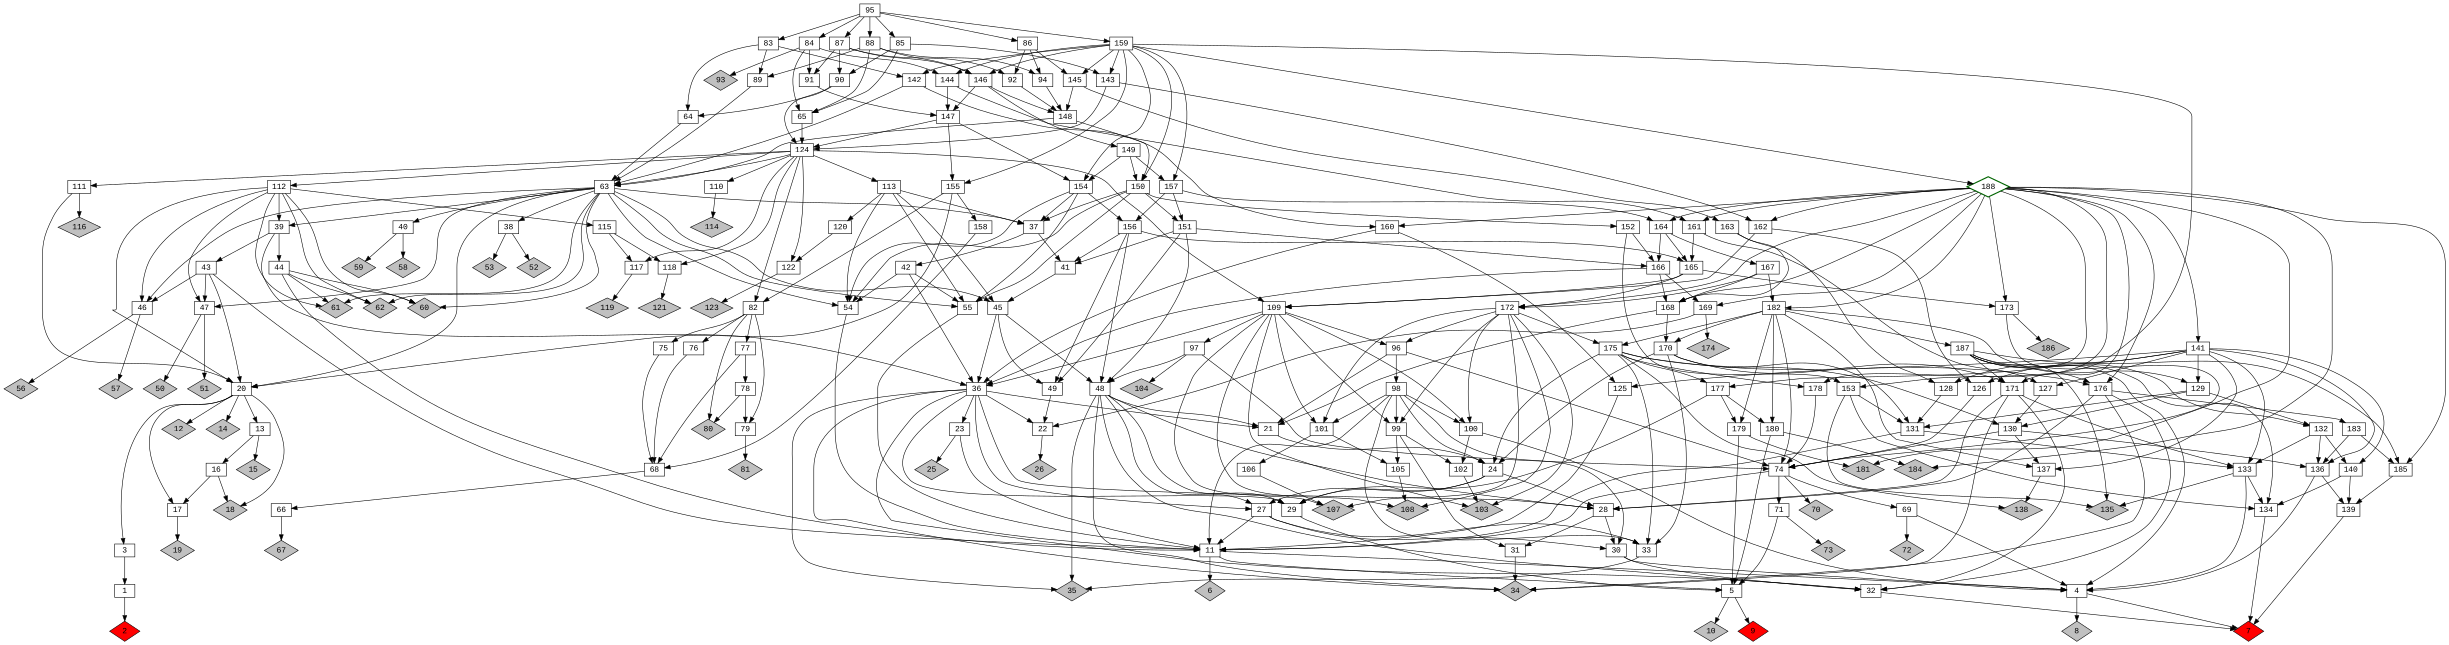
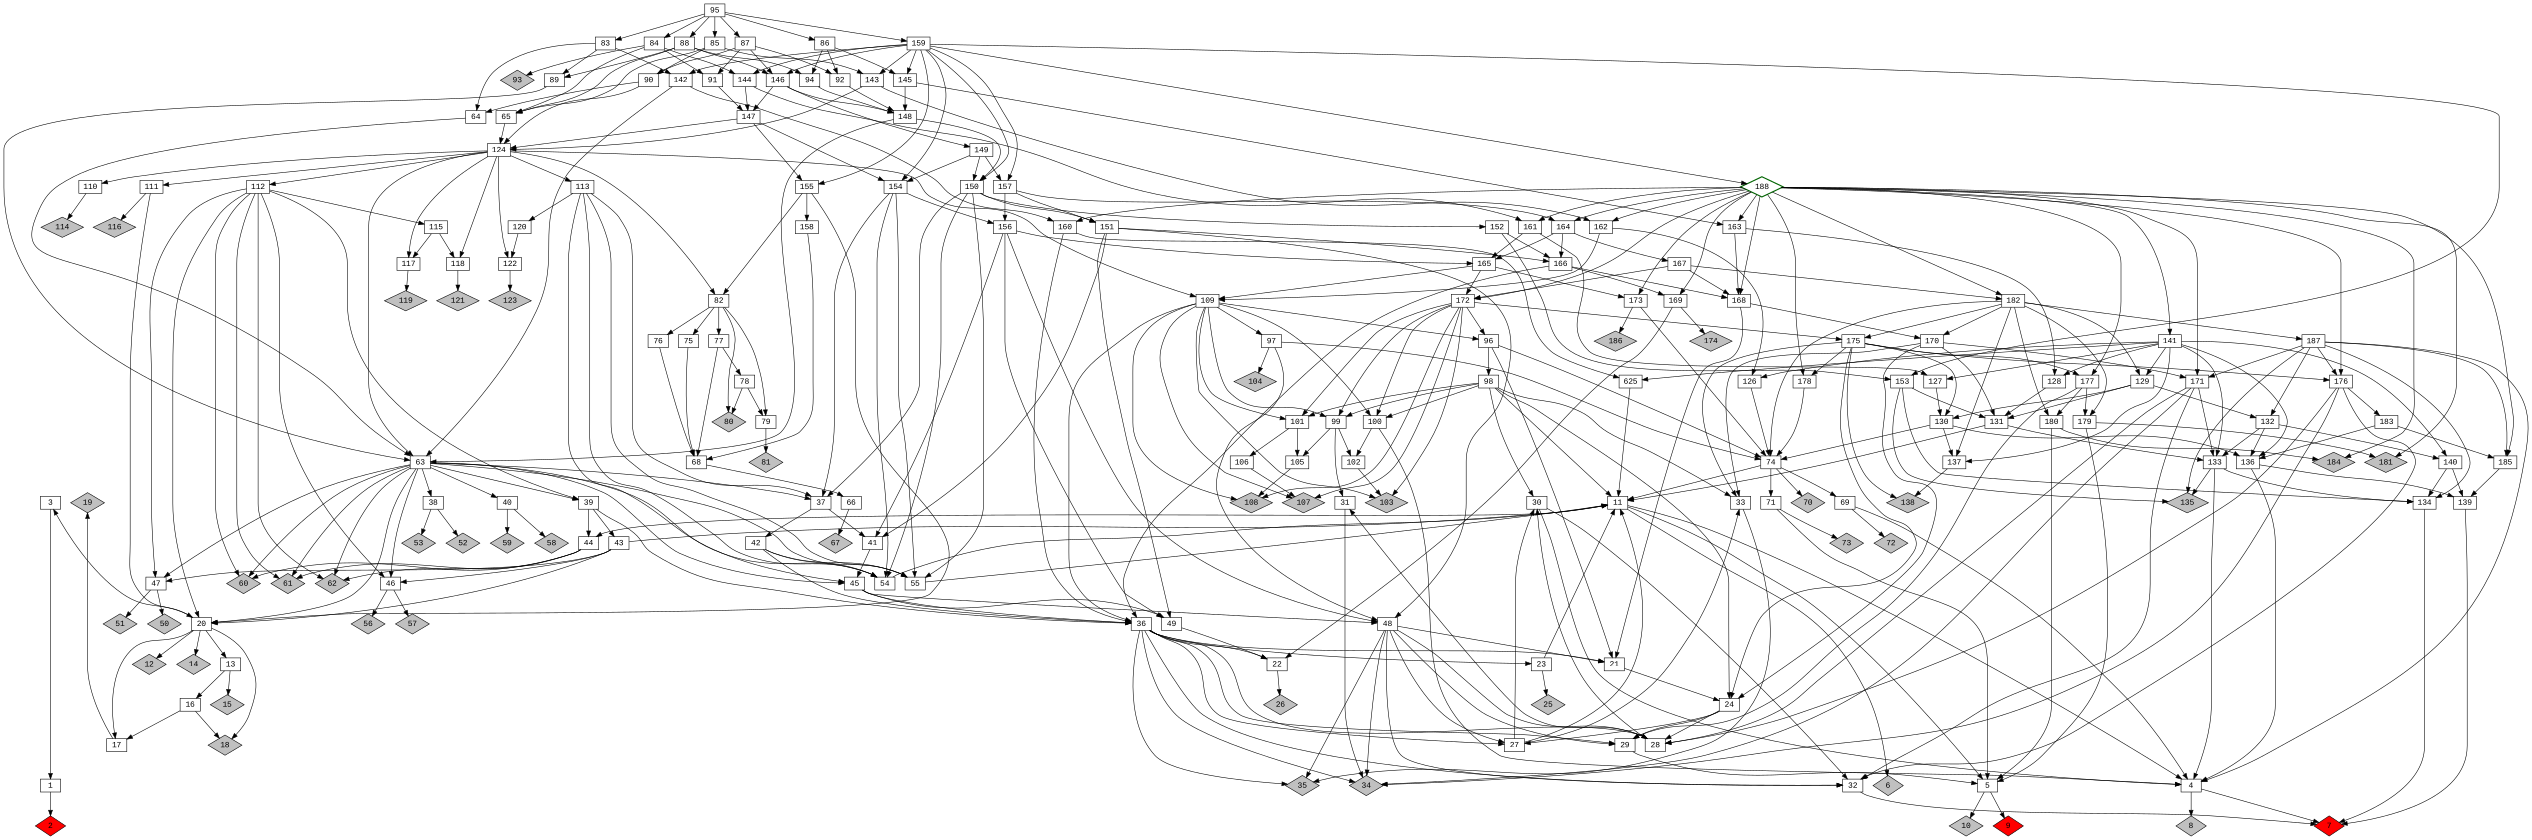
edge "188" -> "163": added
node "125": label "125" -> "625"
edge "44" -> "11": reversed
